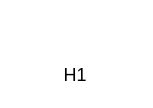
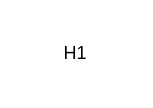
node "H1": moved (76, 76) -> (76, 53)
